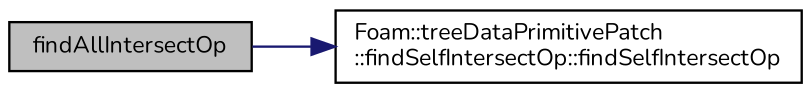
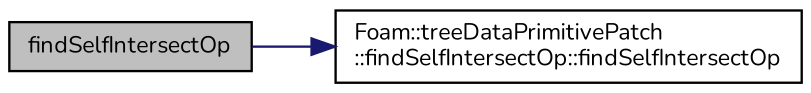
node "findAllIntersectOp": label "findAllIntersectOp" -> "findSelfIntersectOp"
